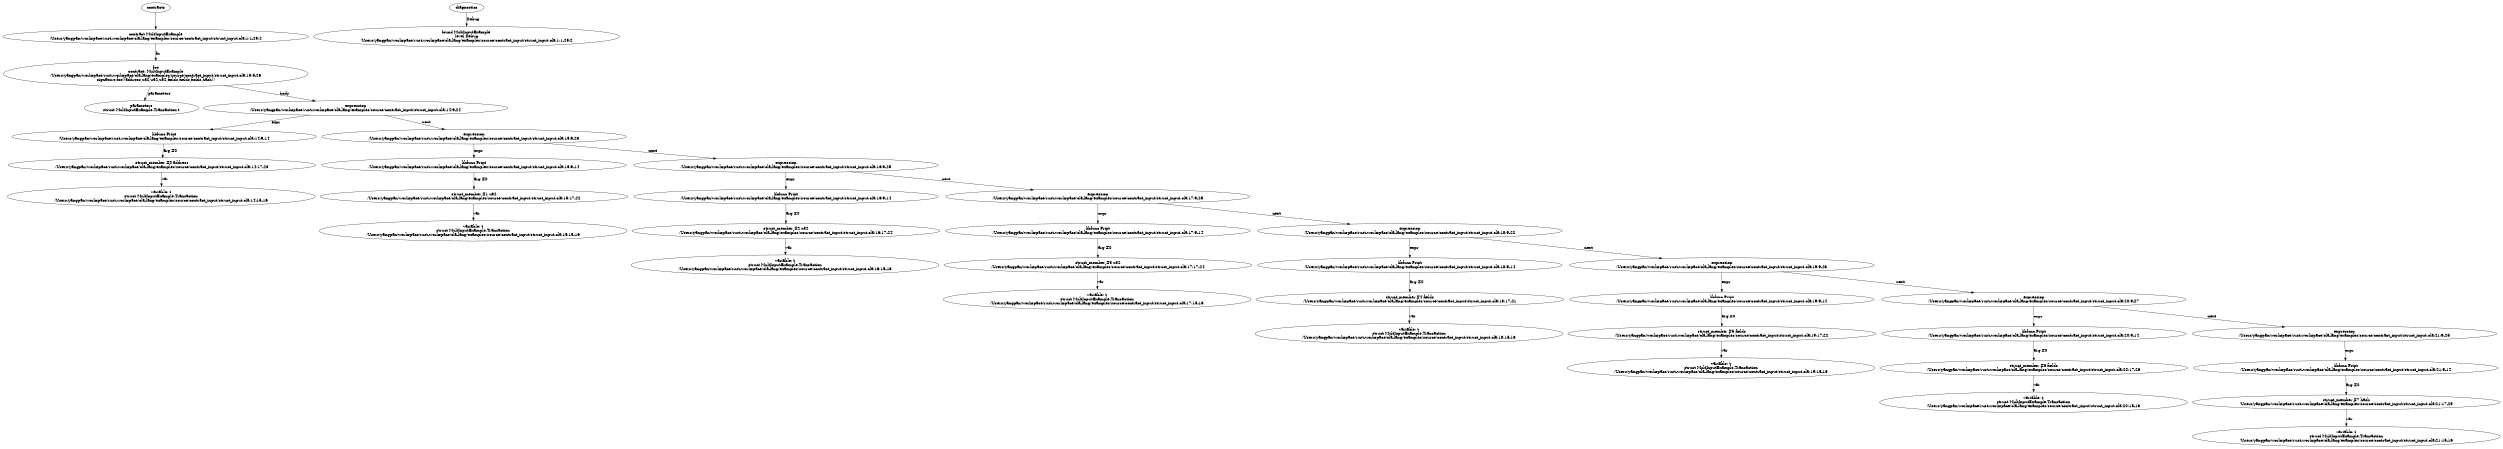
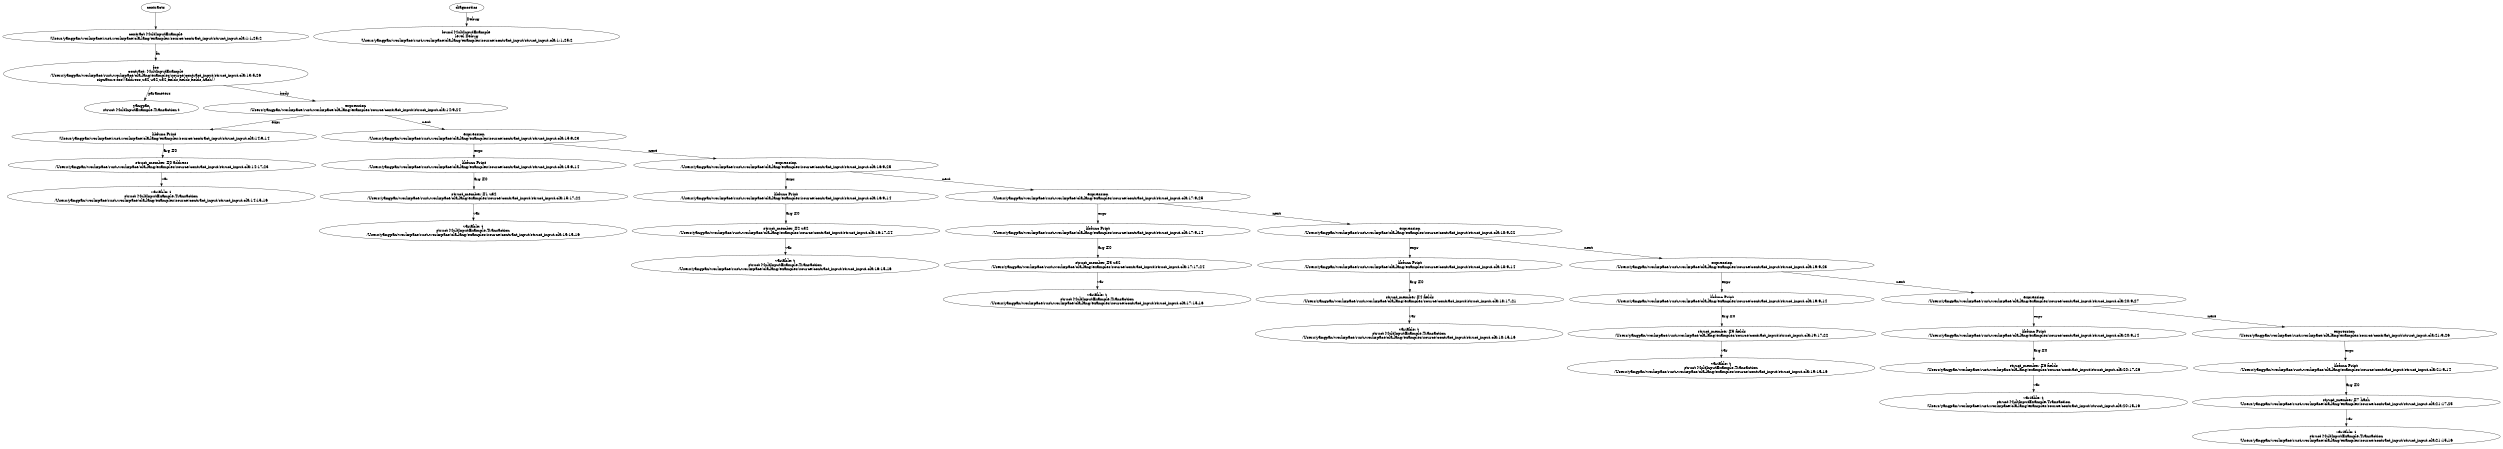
node "parameters struct MultInputExample.Transaction t": label "parameters struct MultInputExample.Transaction t" -> "yangpan struct MultInputExample.Transaction t"
